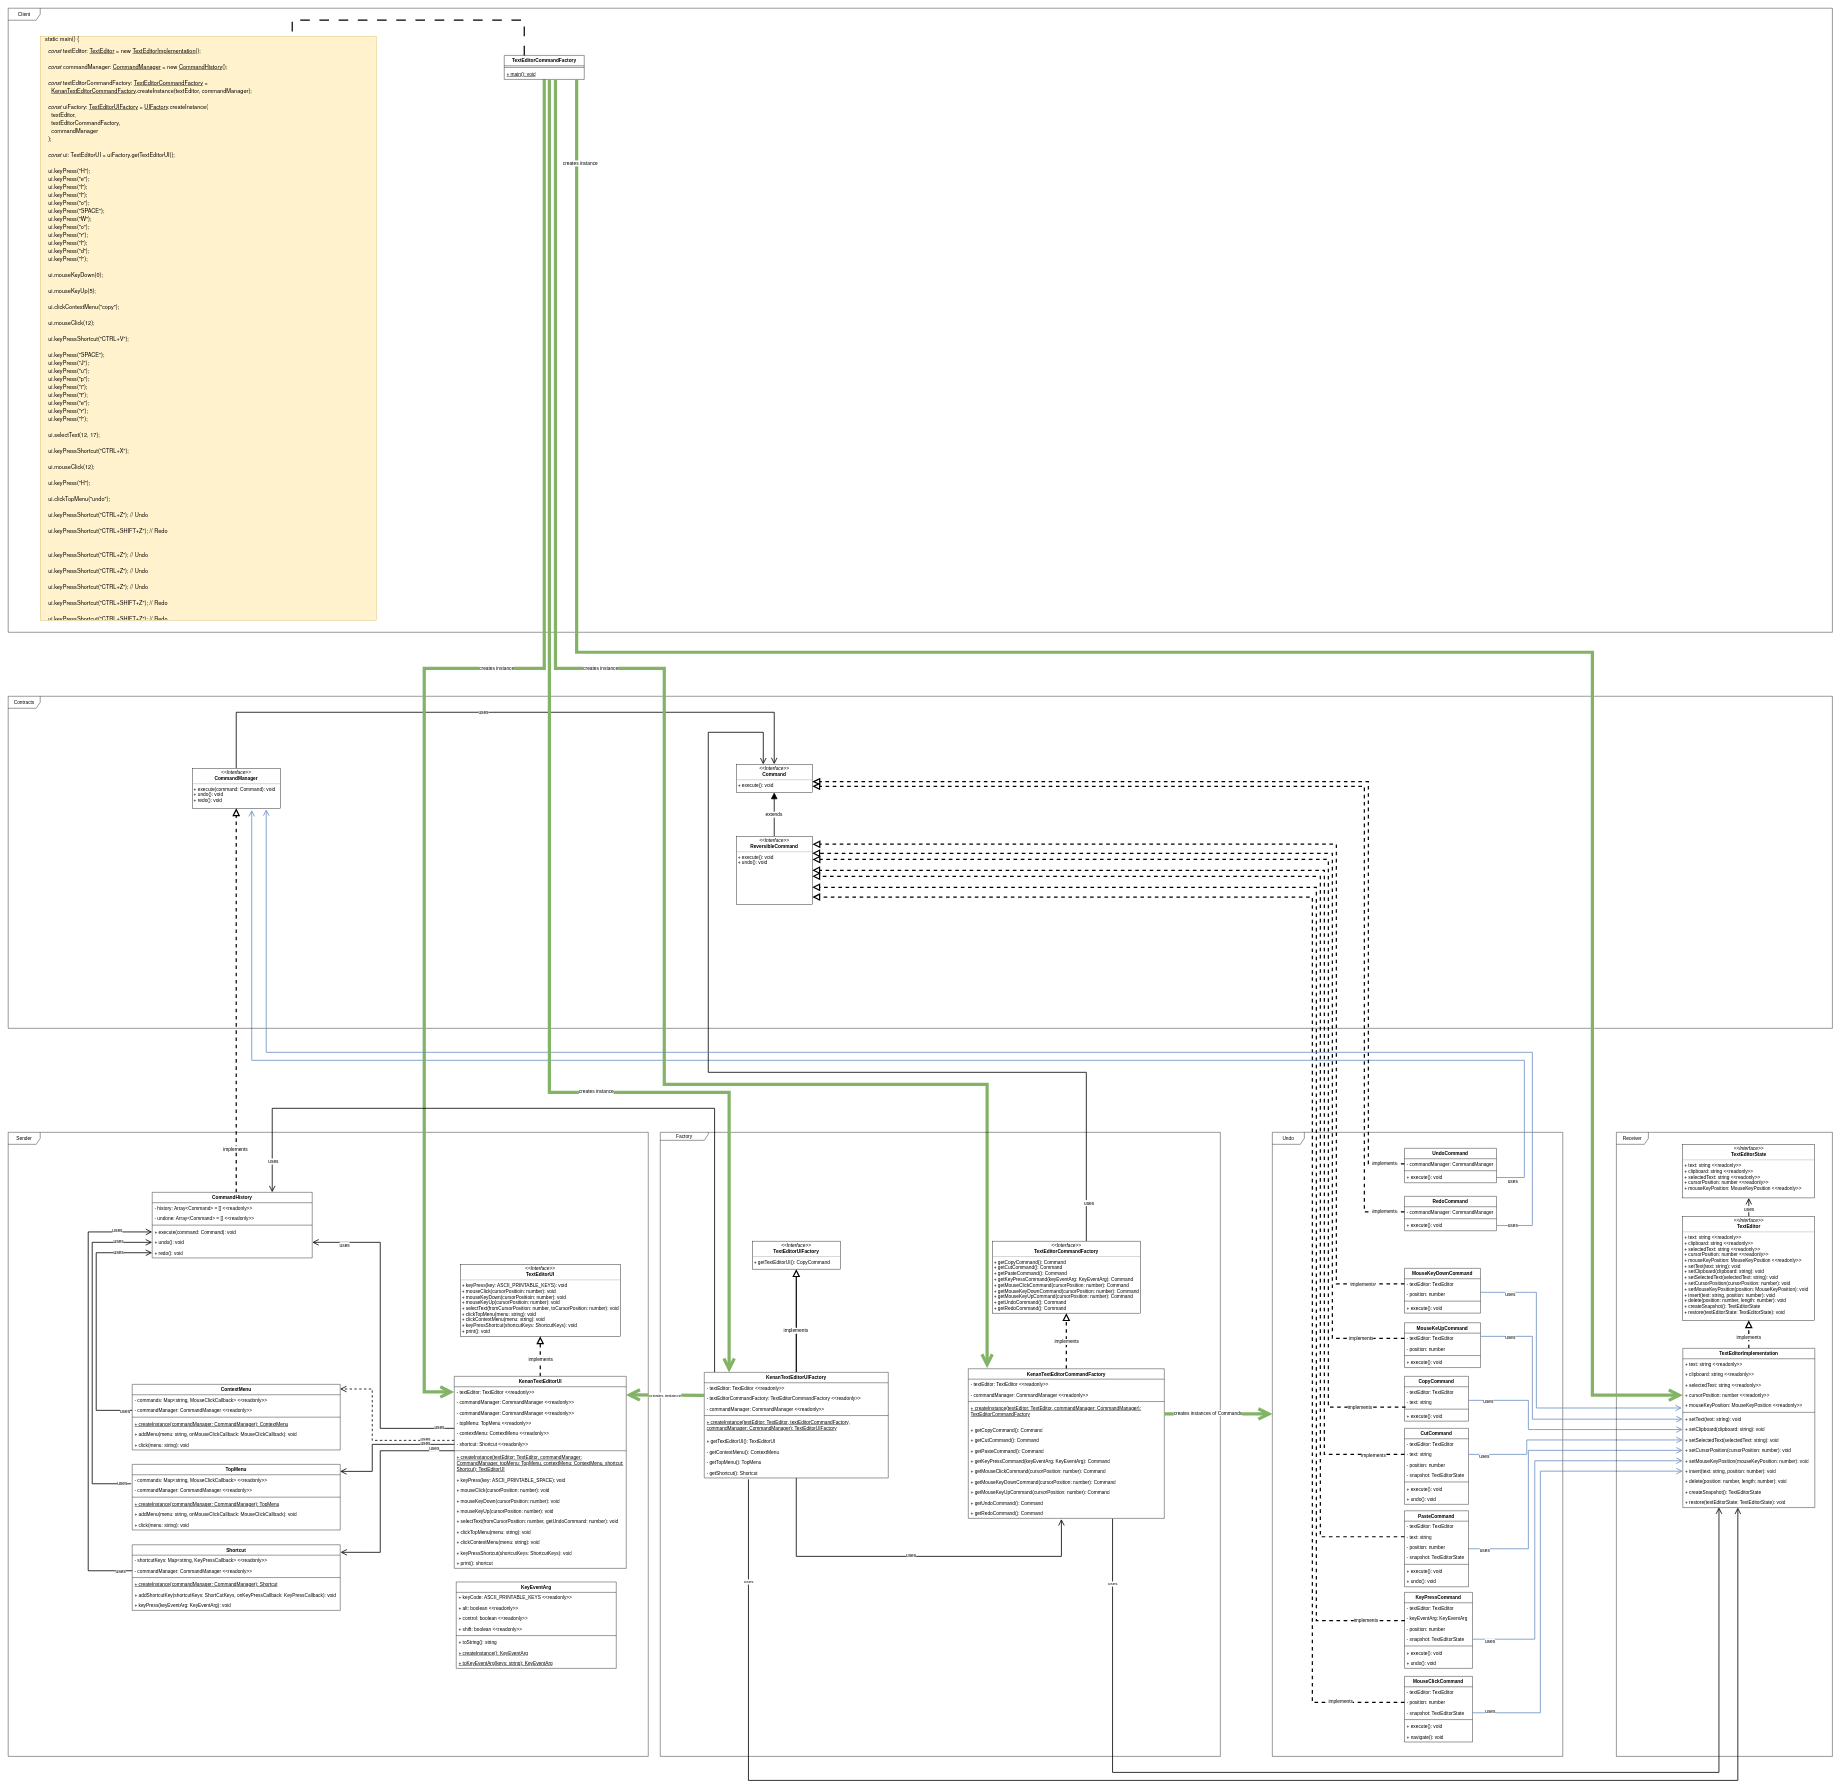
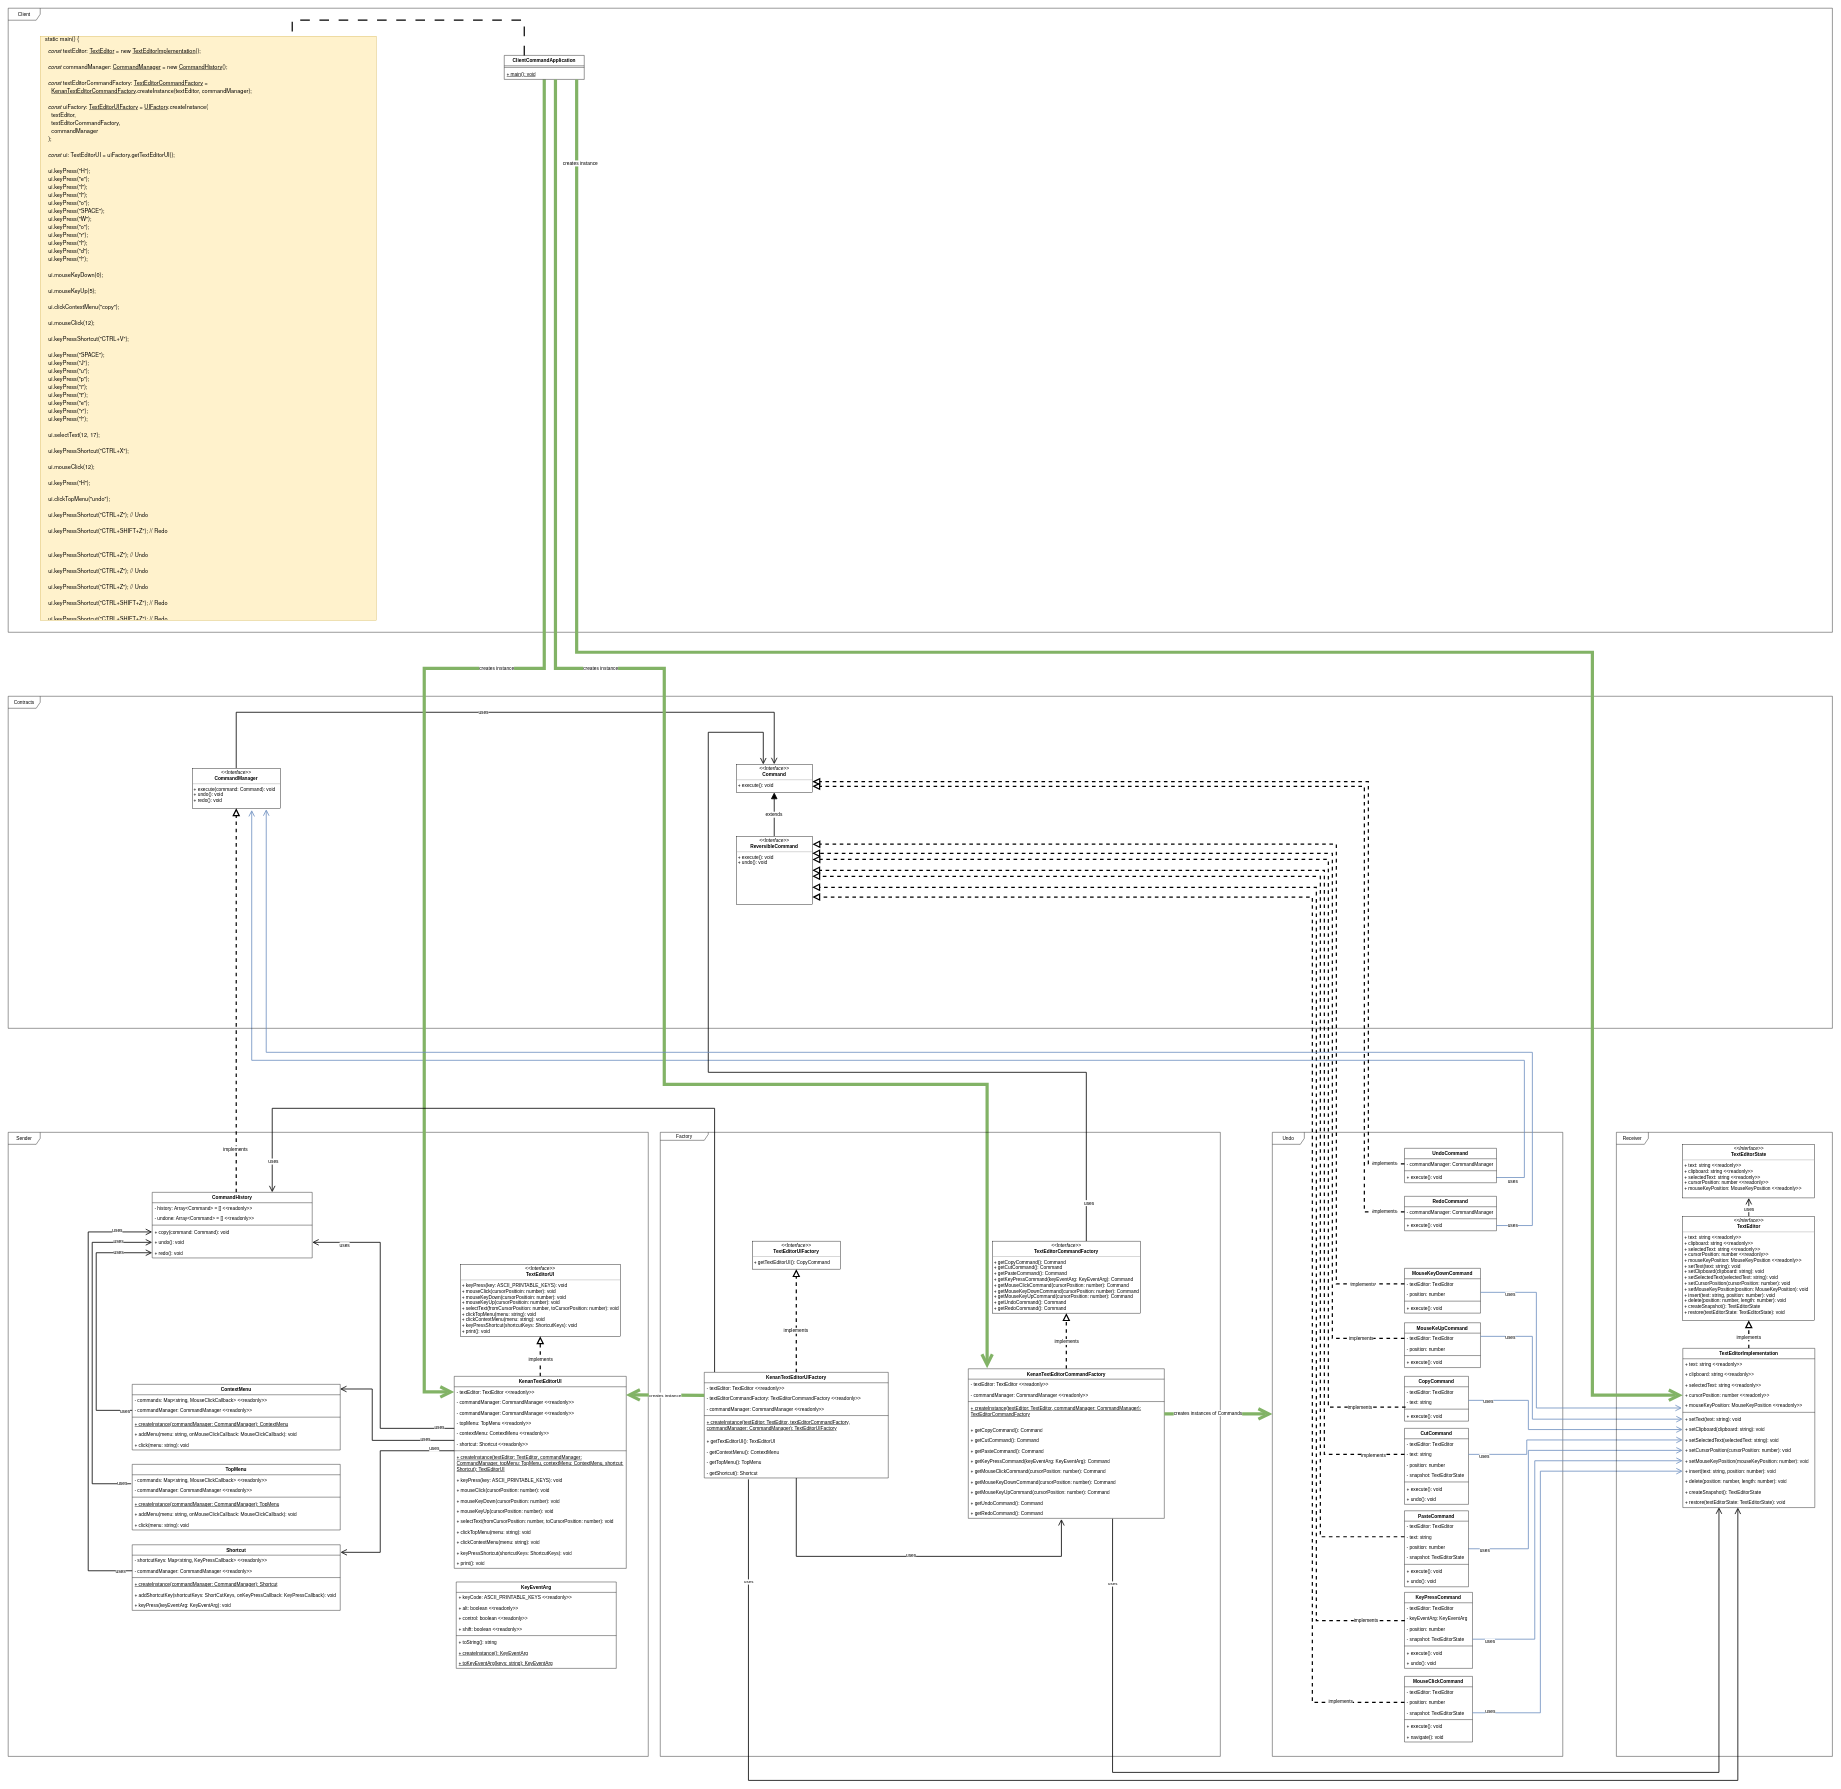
node "TextEditorCommandFactory": label "TextEditorCommandFactory" -> "ClientCommandApplication"
edge "+ main(): void" -> "KenanTextEditorUIFactory": removed, label "creates instance"
node "+ execute(command: Command): void": label "+ execute(command: Command): void" -> "+ copy(command: Command): void"
edge "KenanTextEditorUIFactory" -> "<<Interface>> TextEditorUIFactory + getTextEditorUI(): CopyCommand": style solid -> dashed
edge "- shortcut: Shortcut <<readonly>>" -> "ContextMenu": style dashed -> solid
edge "- shortcut: Shortcut <<readonly>>" -> "TopMenu": removed, label "uses"
node "+ keyPress(key: ASCII_PRINTABLE_SPACE): void": label "+ keyPress(key: ASCII_PRINTABLE_SPACE): void" -> "+ keyPress(key: ASCII_PRINTABLE_KEYS): void"
node "+ selectText(fromCursorPosition: number, getUndoCommand: number): void": label "+ selectText(fromCursorPosition: number, getUndoCommand: number): void" -> "+ selectText(fromCursorPosition: number, toCursorPosition: number): void"
node "+ print(): shortcut": label "+ print(): shortcut" -> "+ print(): void"
